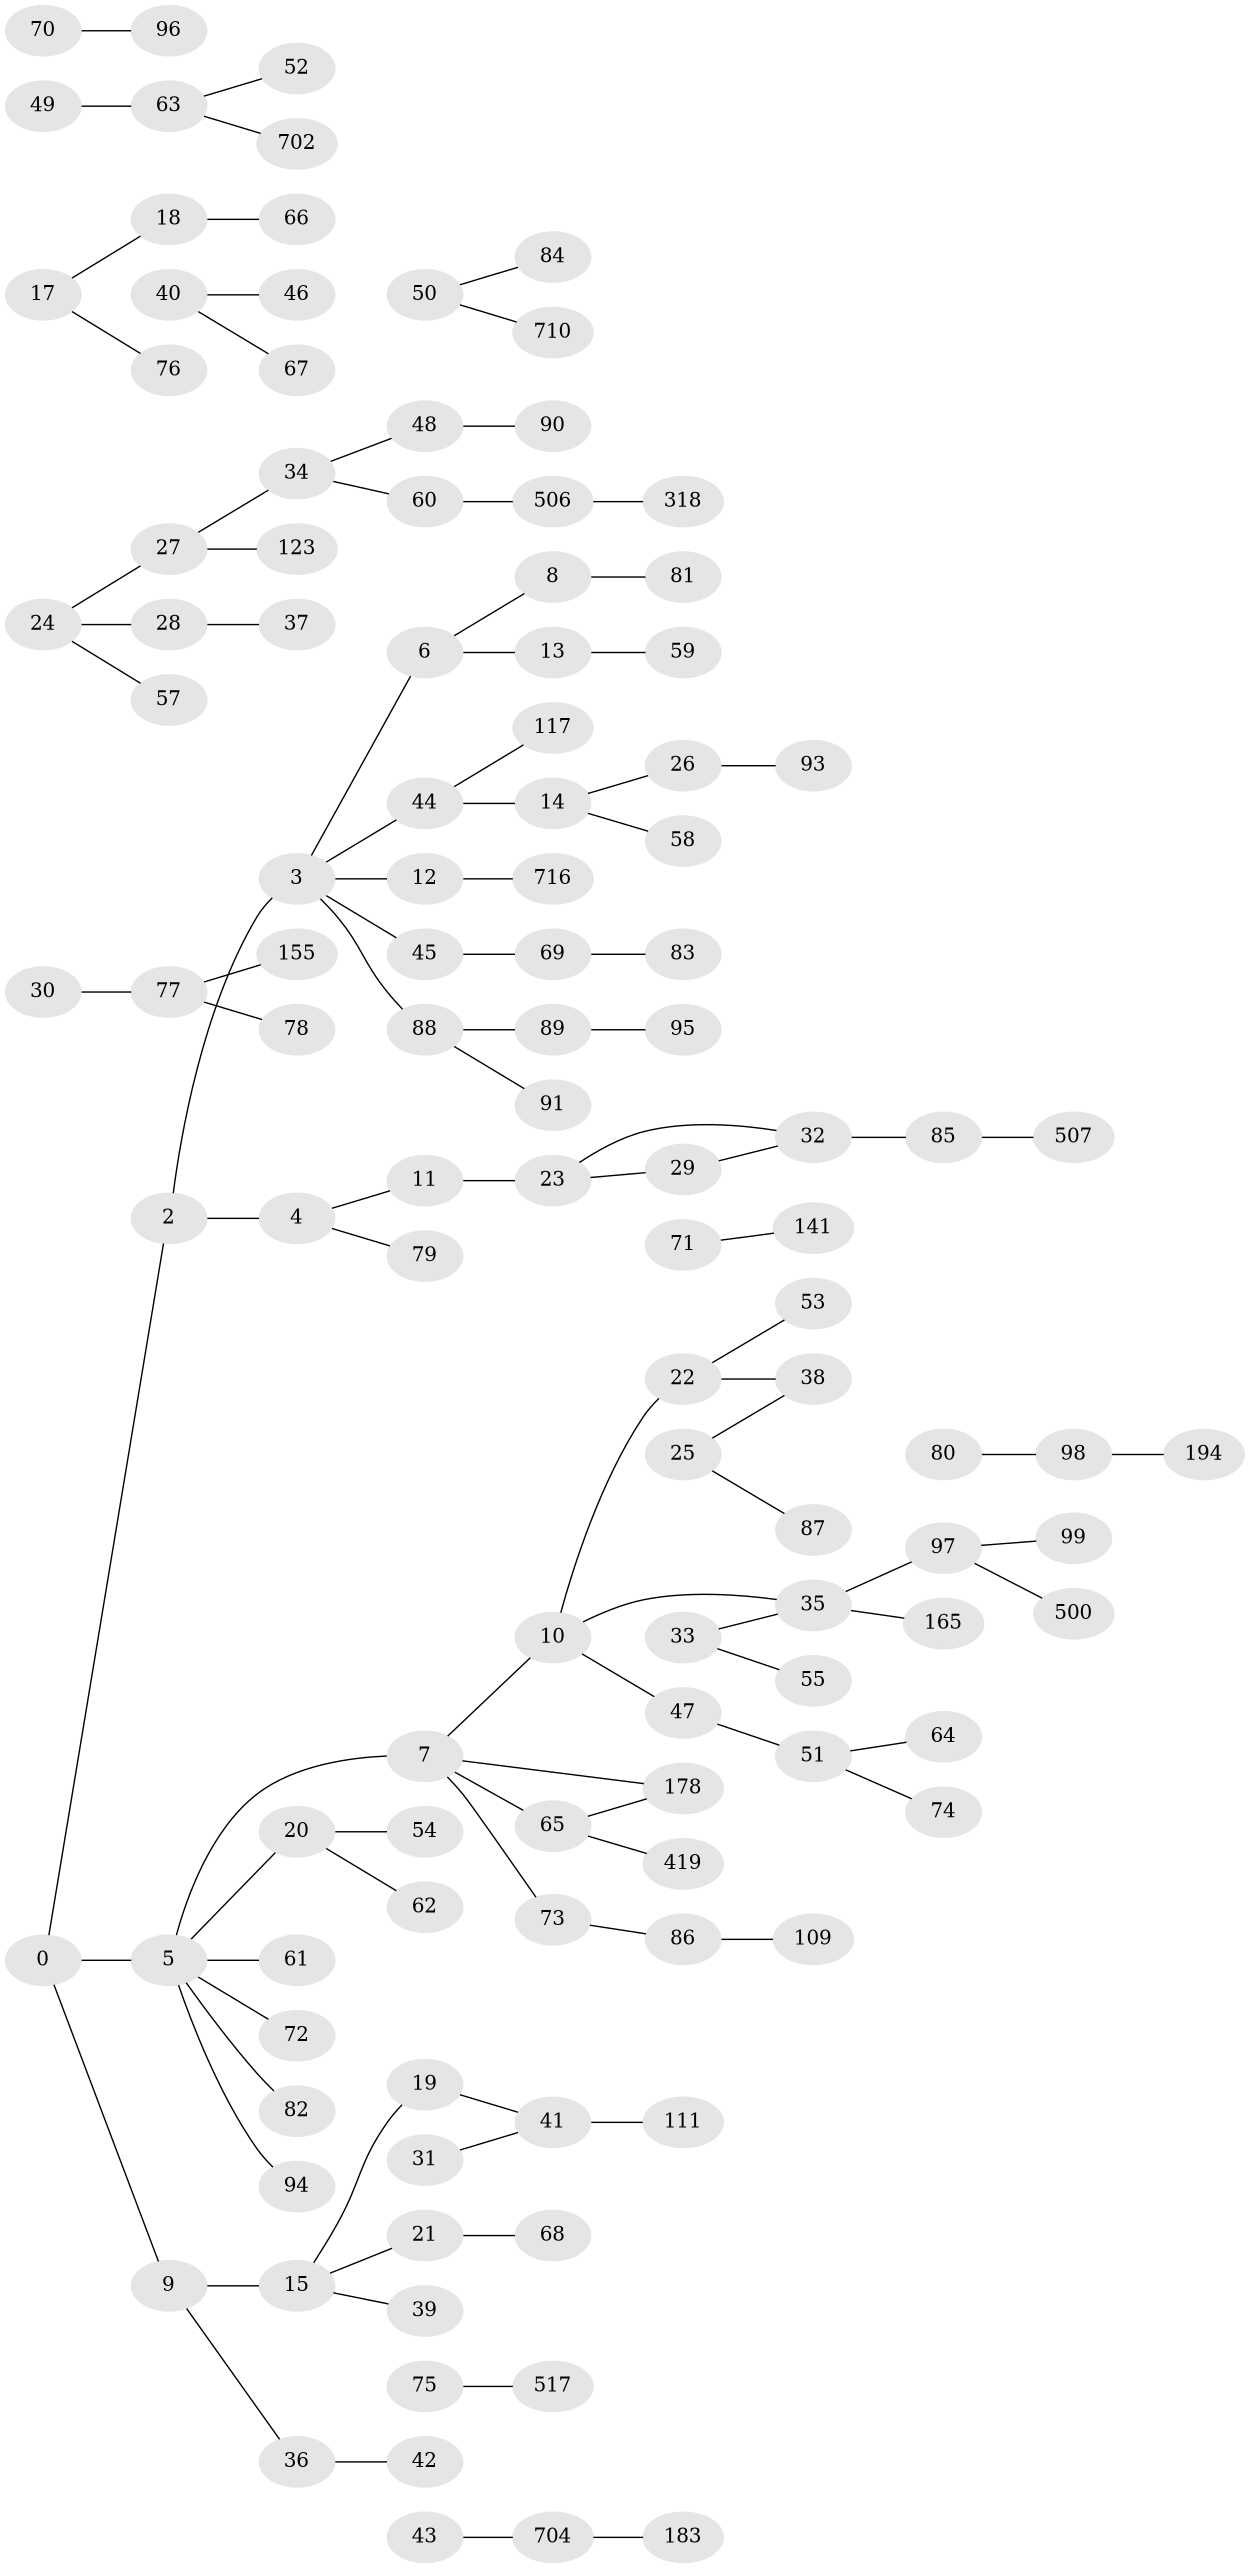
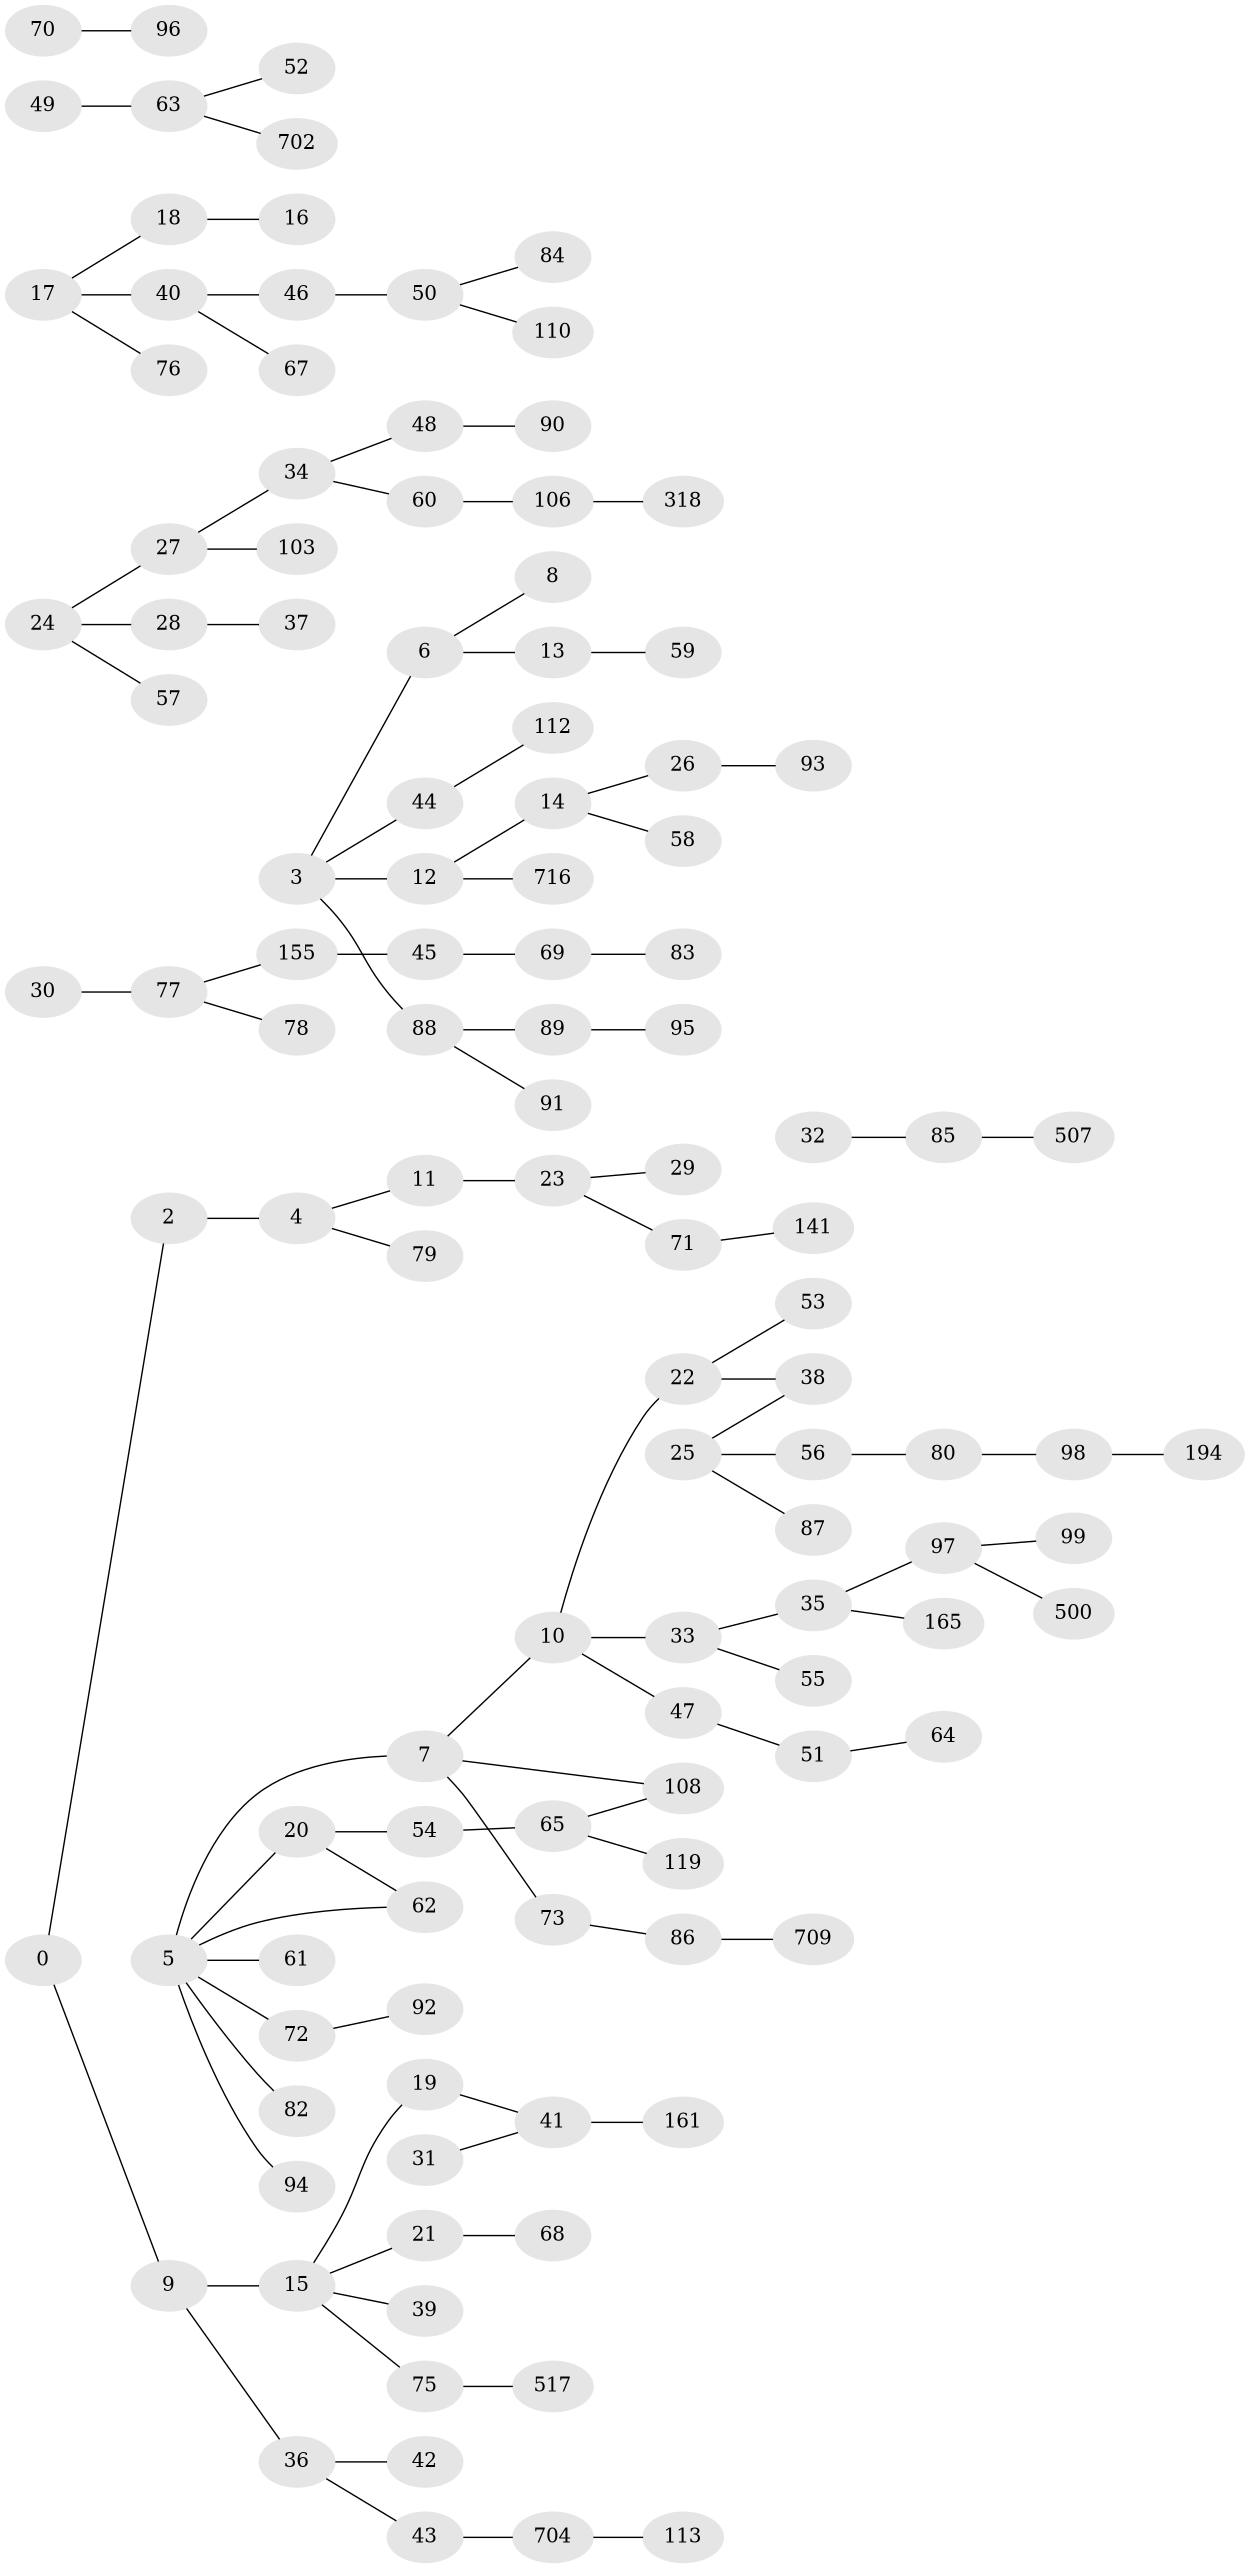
node "66": label "66" -> "16"
edge "17" -- "40": added
edge "46" -- "50": added
node "710": label "710" -> "110"
node "506": label "506" -> "106"
node "123": label "123" -> "103"
node "81": removed
node "117": label "117" -> "112"
edge "44" -- "14": now "12" -- "14"
edge "3" -- "45": now "155" -- "45"
edge "3" -- "2": removed
edge "32" -- "23": now "71" -- "23"
edge "32" -- "29": removed
node "56": added
edge "35" -- "10": now "33" -- "10"
node "178": label "178" -> "108"
edge "7" -- "65": now "54" -- "65"
node "74": removed
node "419": label "419" -> "119"
node "109": label "109" -> "709"
edge "0" -- "5": now "62" -- "5"
node "92": added
node "111": label "111" -> "161"
edge "15" -- "75": added
edge "36" -- "43": added
node "183": label "183" -> "113"
